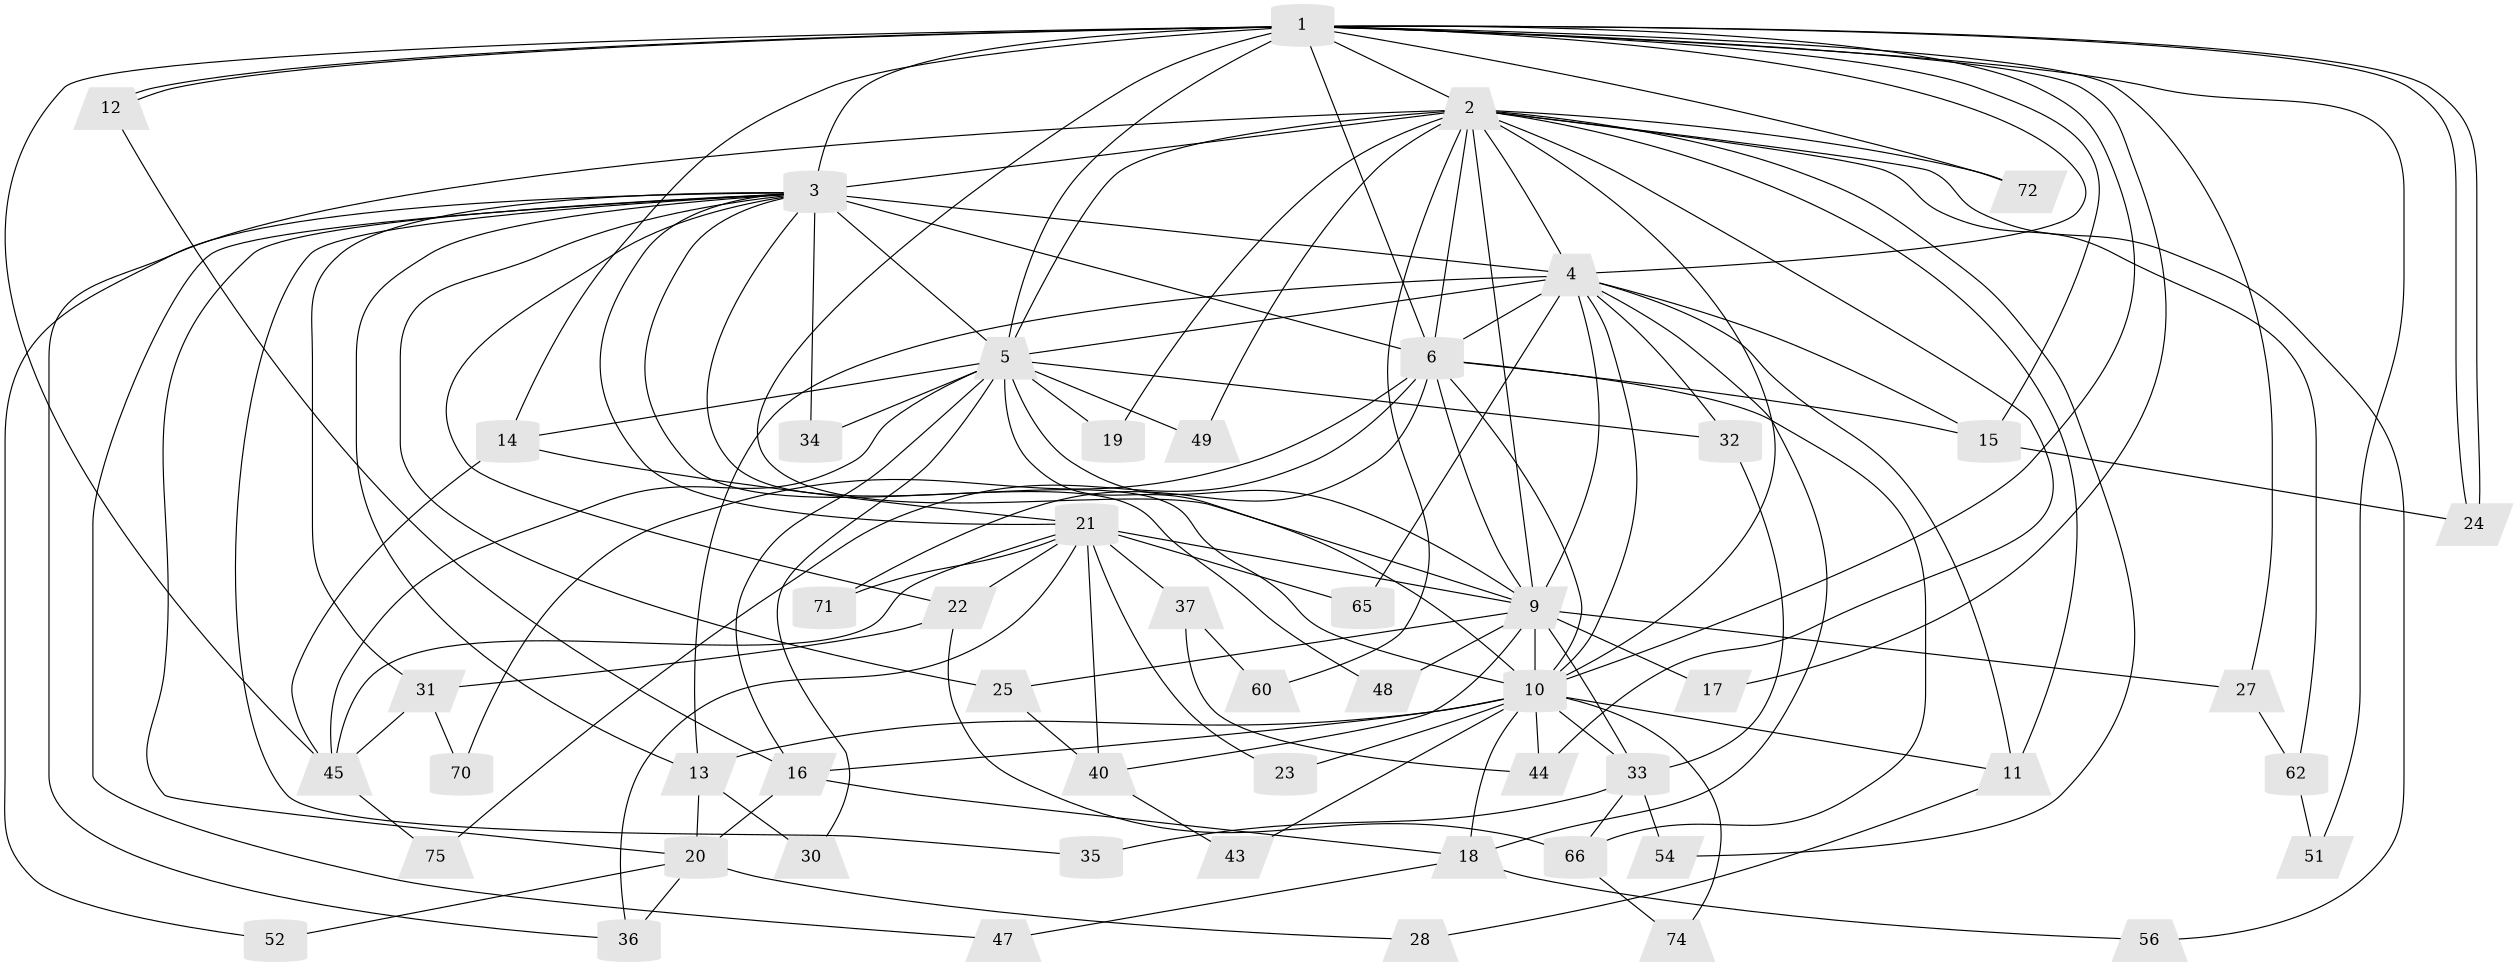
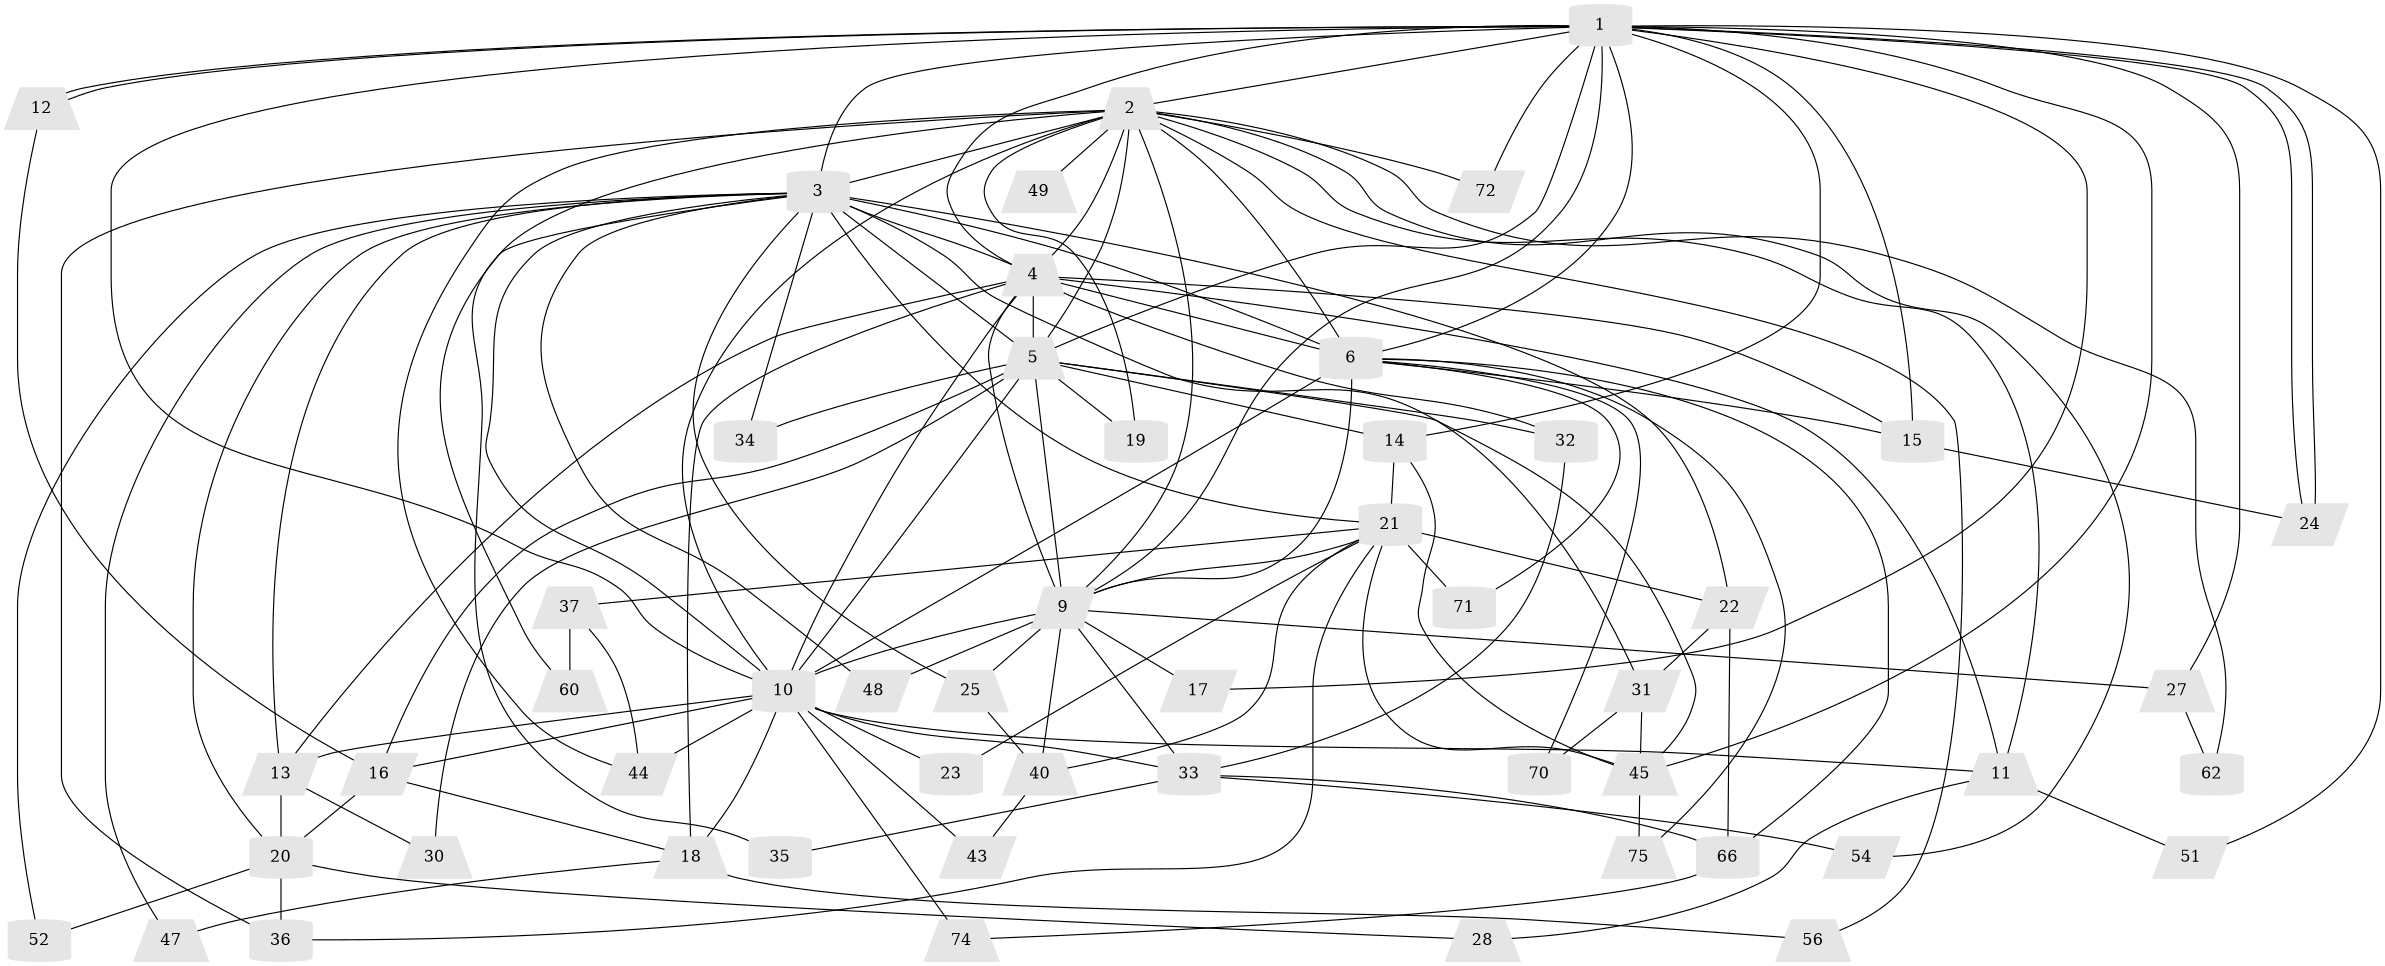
edge "5" -- "49": removed
node "65": removed
edge "62" -- "51": now "11" -- "51"
